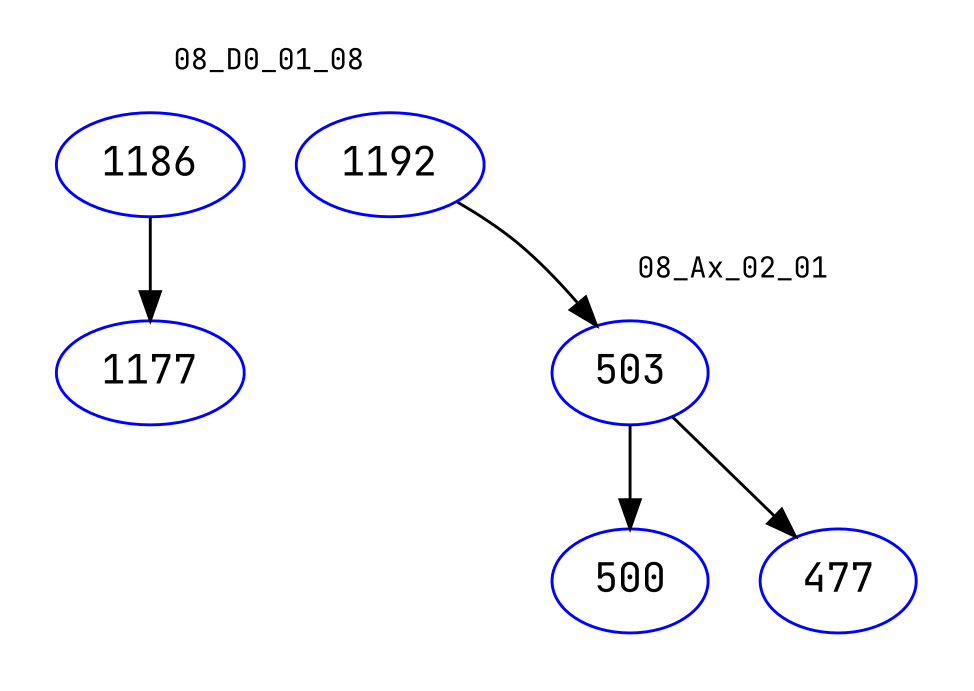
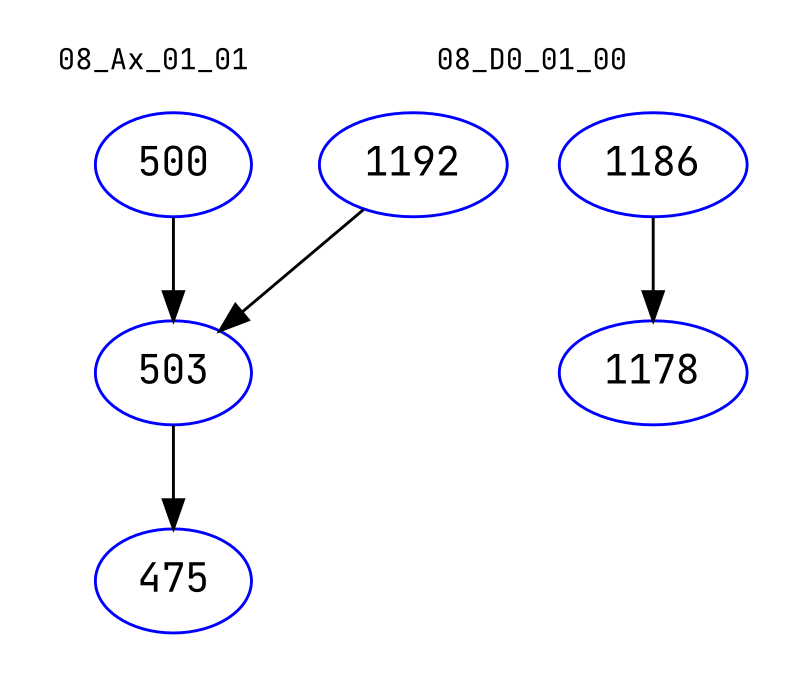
cluster "08_D0_01_08": label "08_D0_01_08" -> "08_D0_01_00"
cluster "08_Ax_02_01": label "08_Ax_02_01" -> "08_Ax_01_01"
node "1177": label "1177" -> "1178"
edge "503" -> "500": reversed
node "477": label "477" -> "475"
